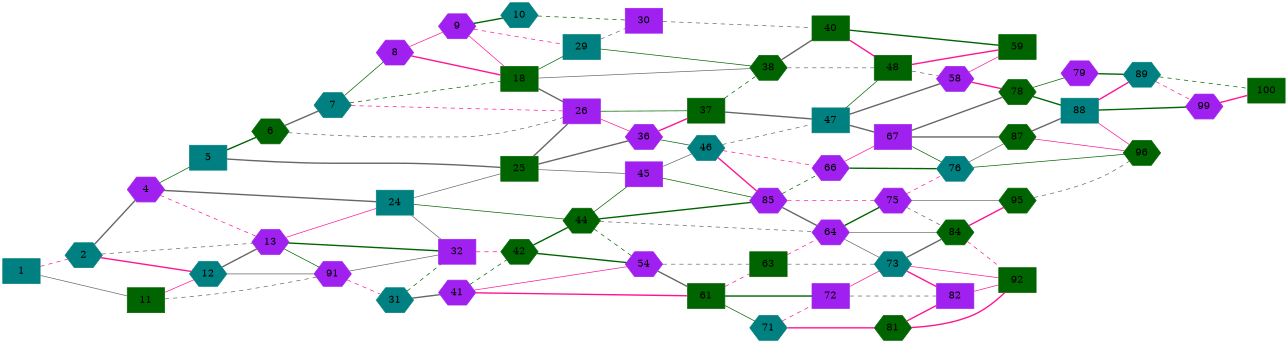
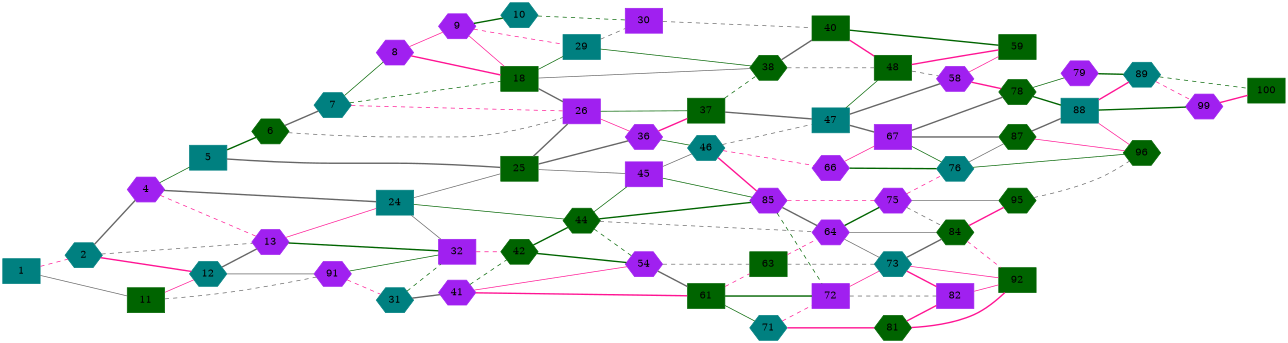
edge "66" -- "85": now "72" -- "85"
edge "13" -- "91": removed
edge "32" -- "91": color gray40 -> darkgreen
